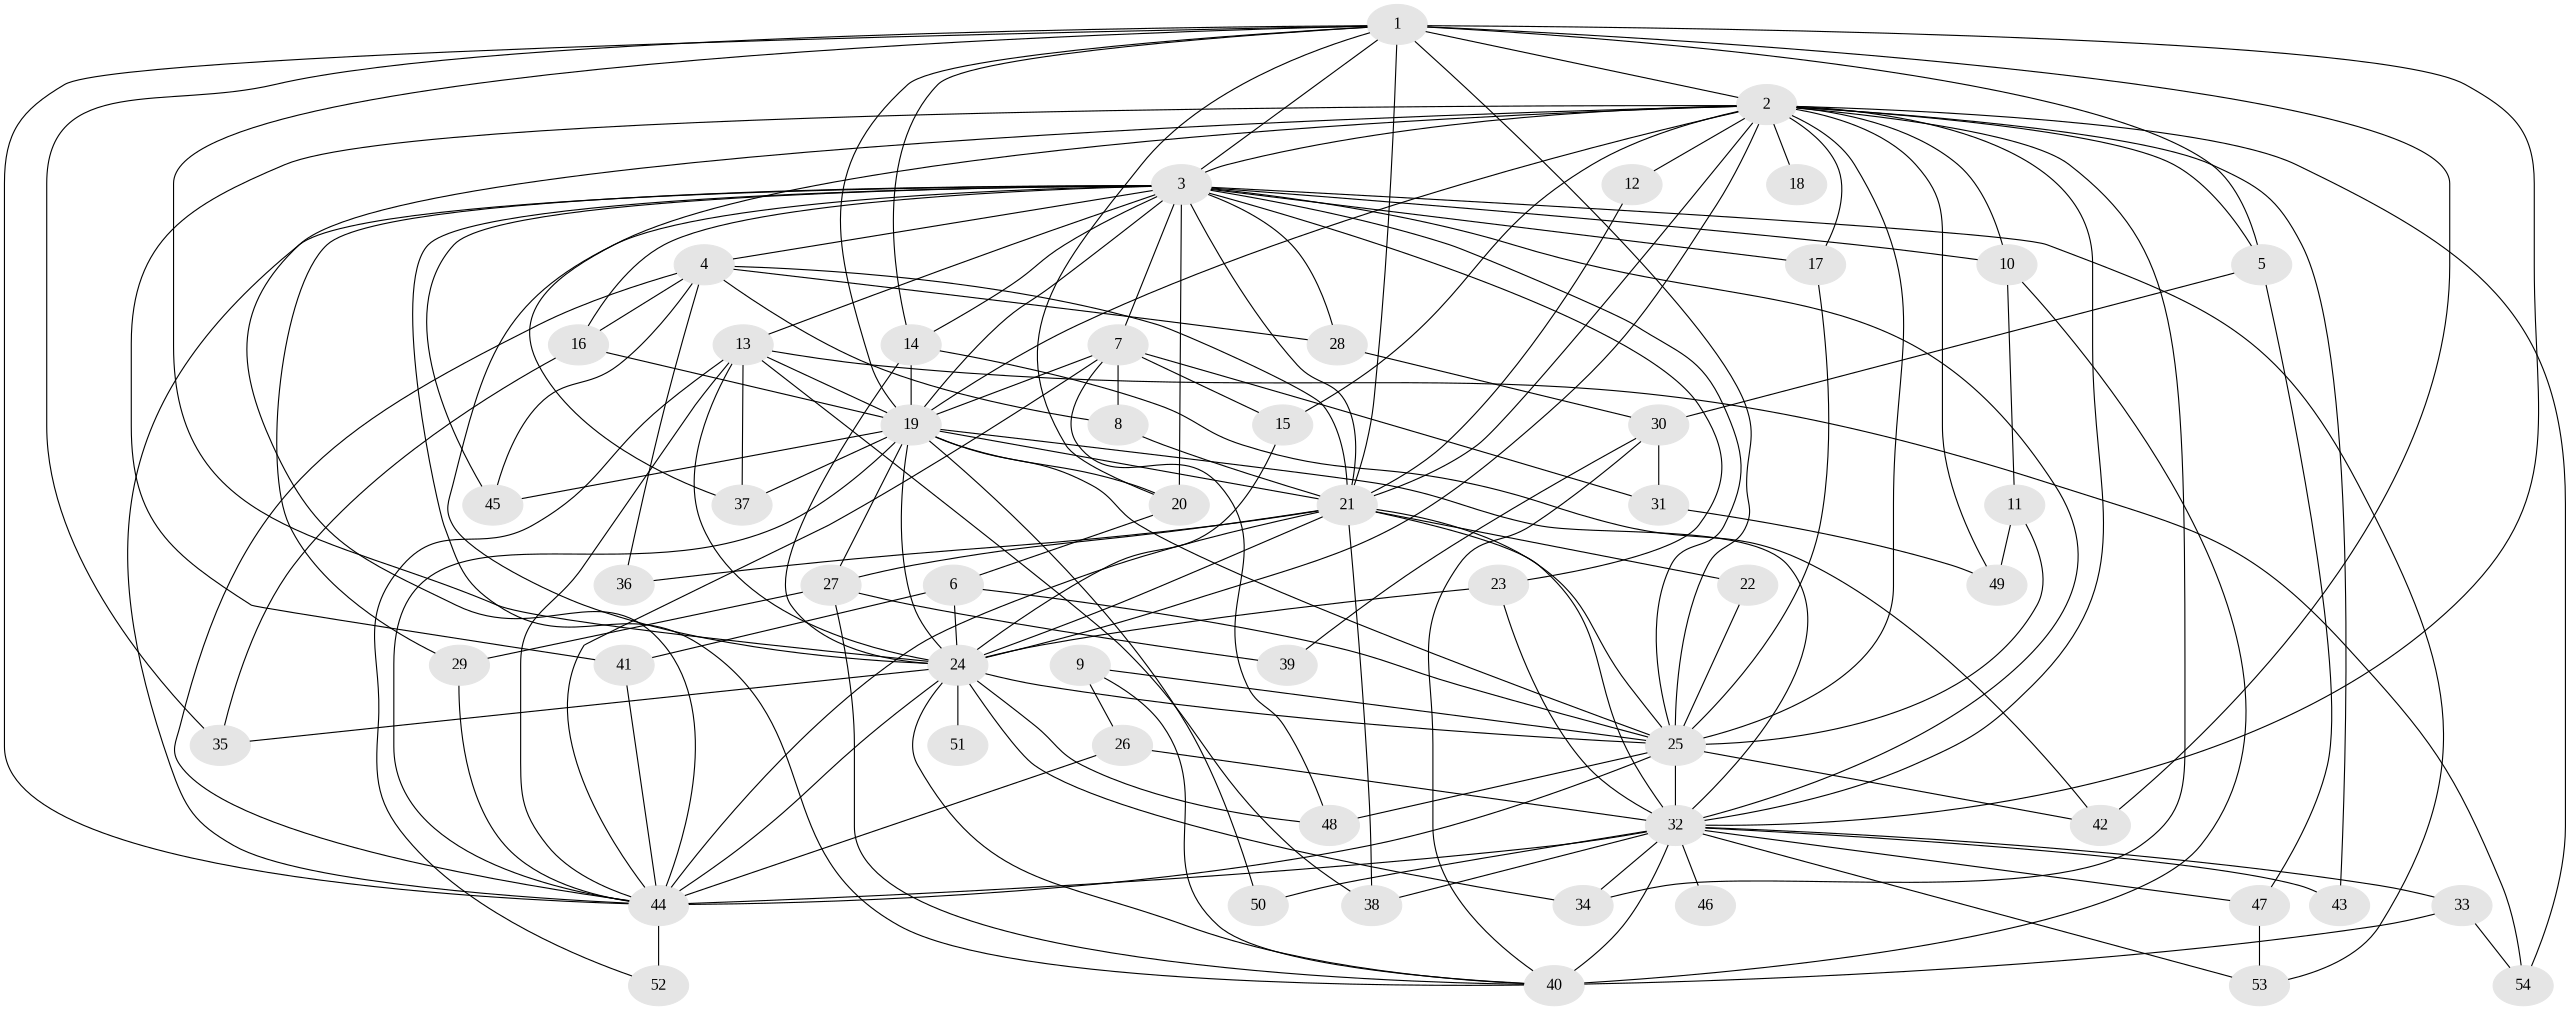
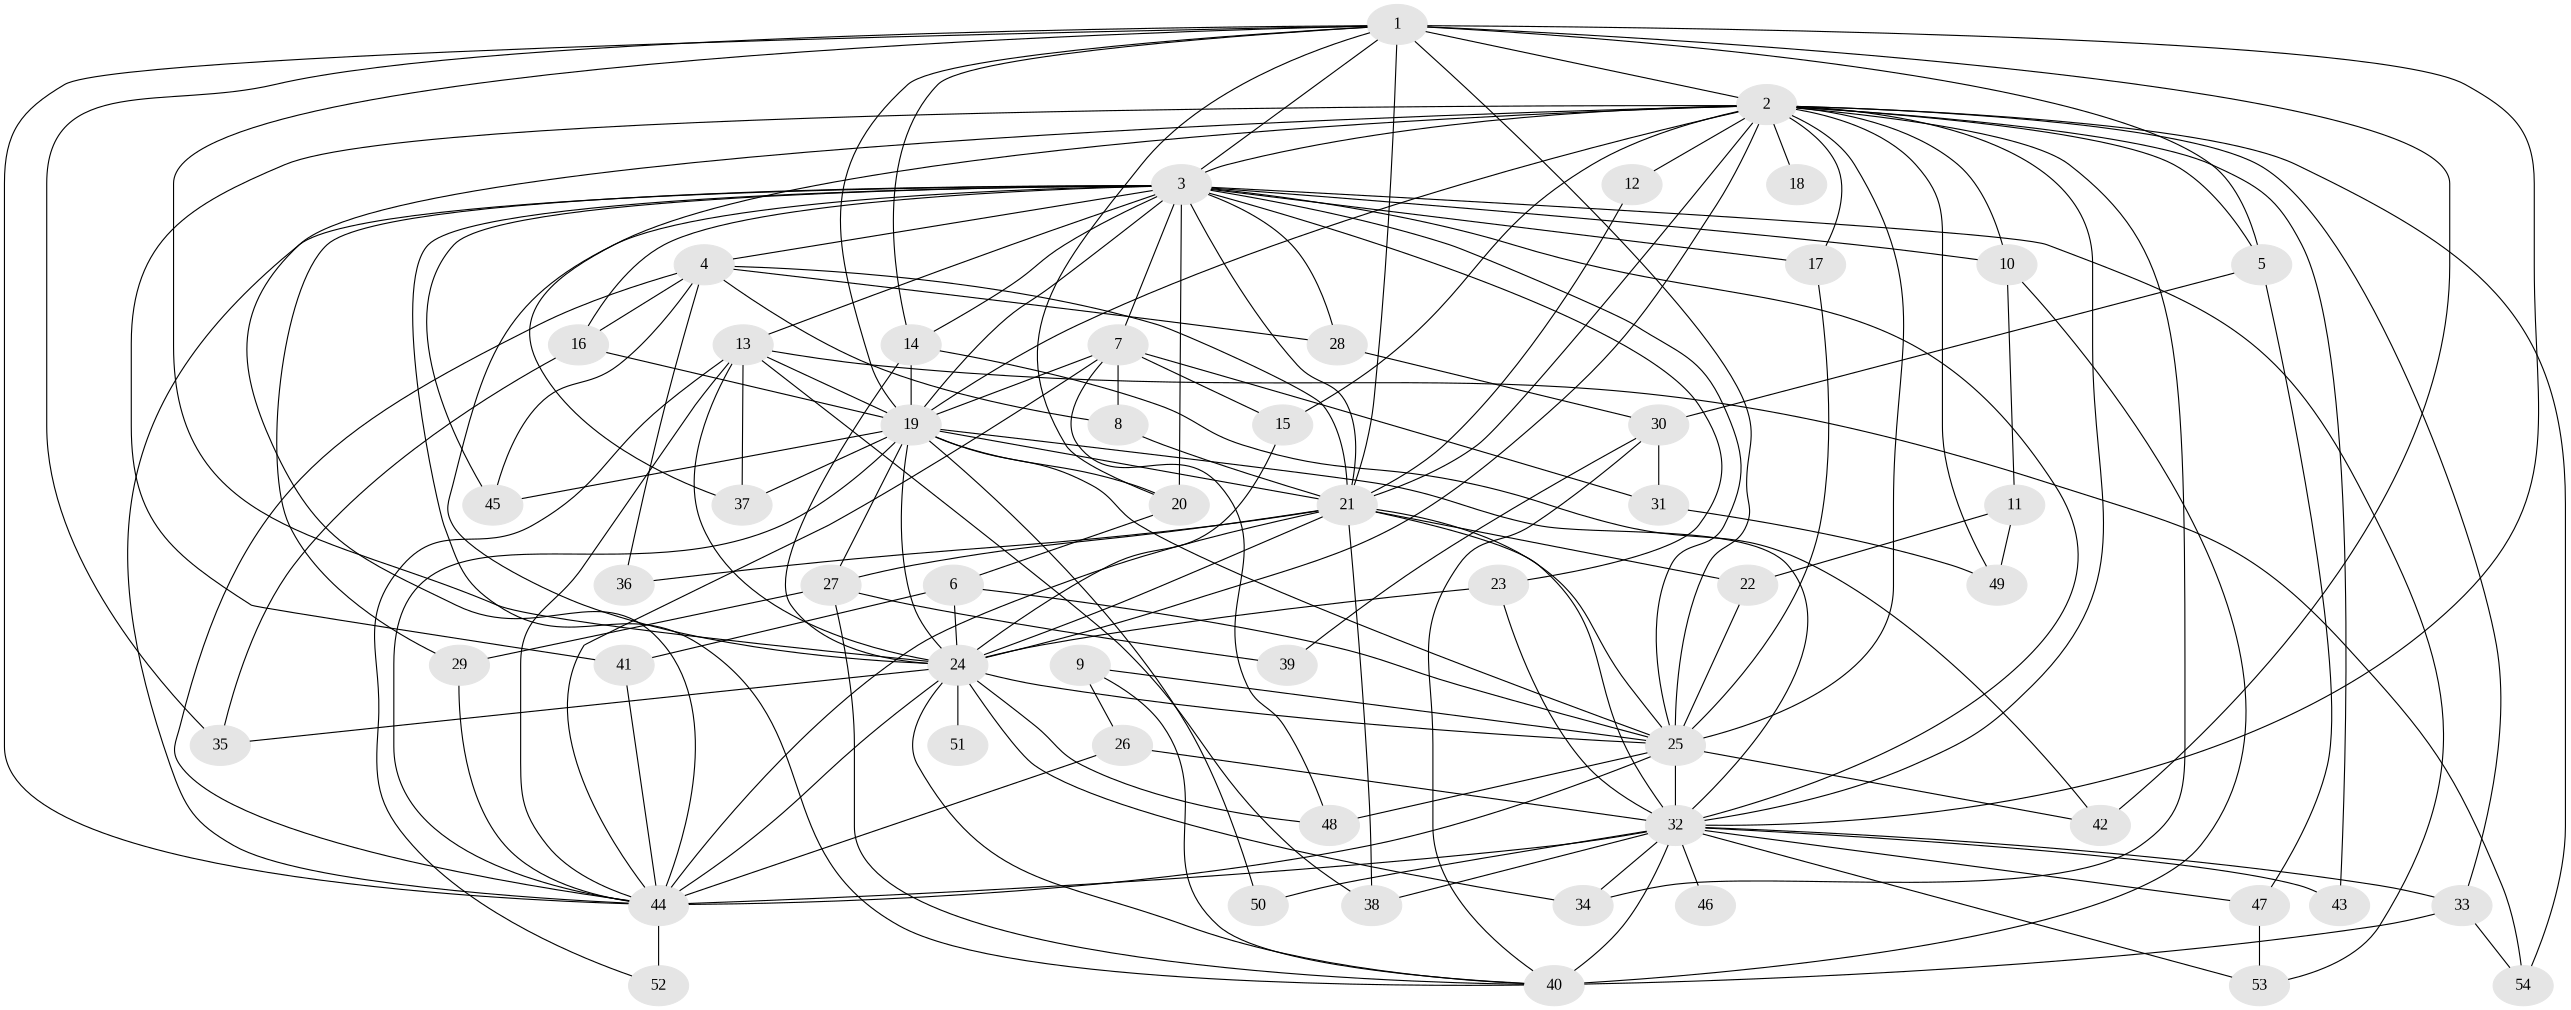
edge "2" -- "33": added
edge "11" -- "25": now "11" -- "22"
